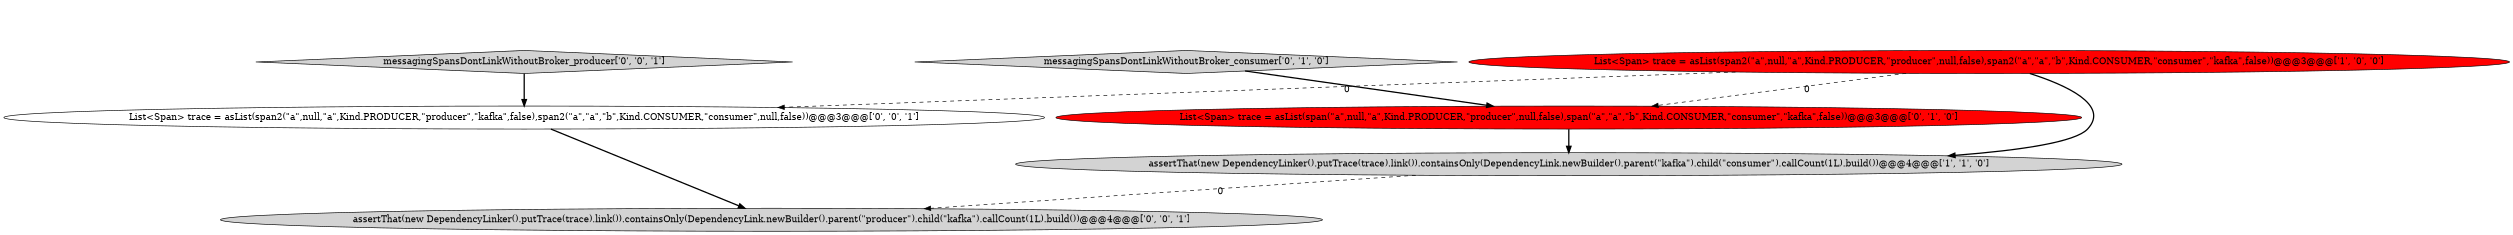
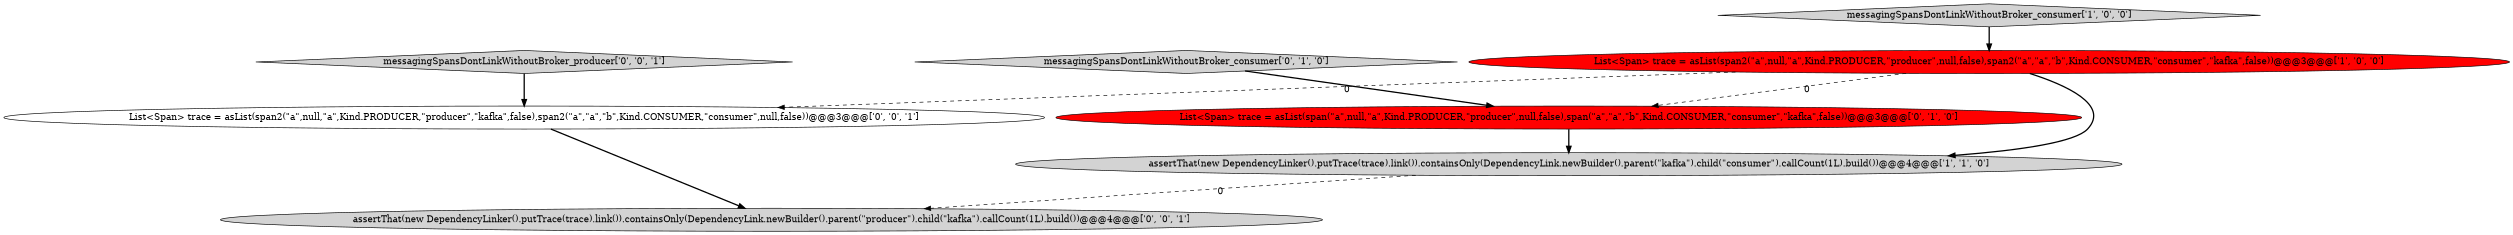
node "messagingSpansDontLinkWithoutBroker_consumer['1', '0', '0']": added
